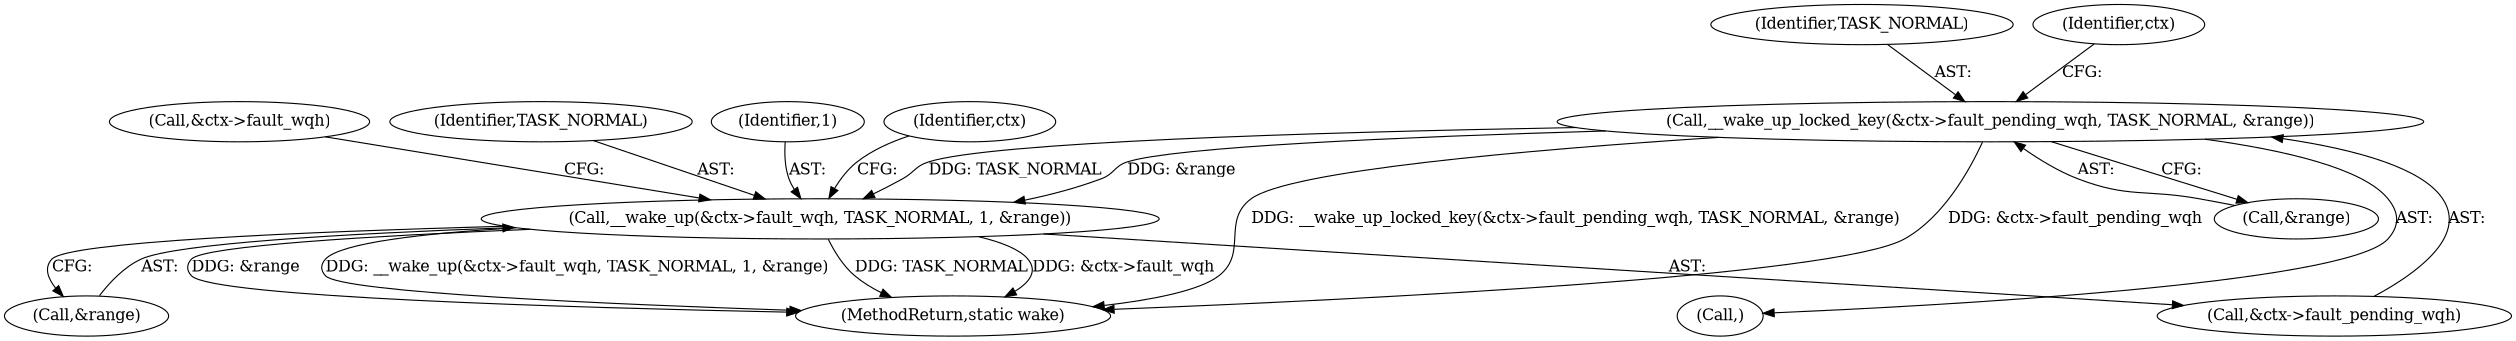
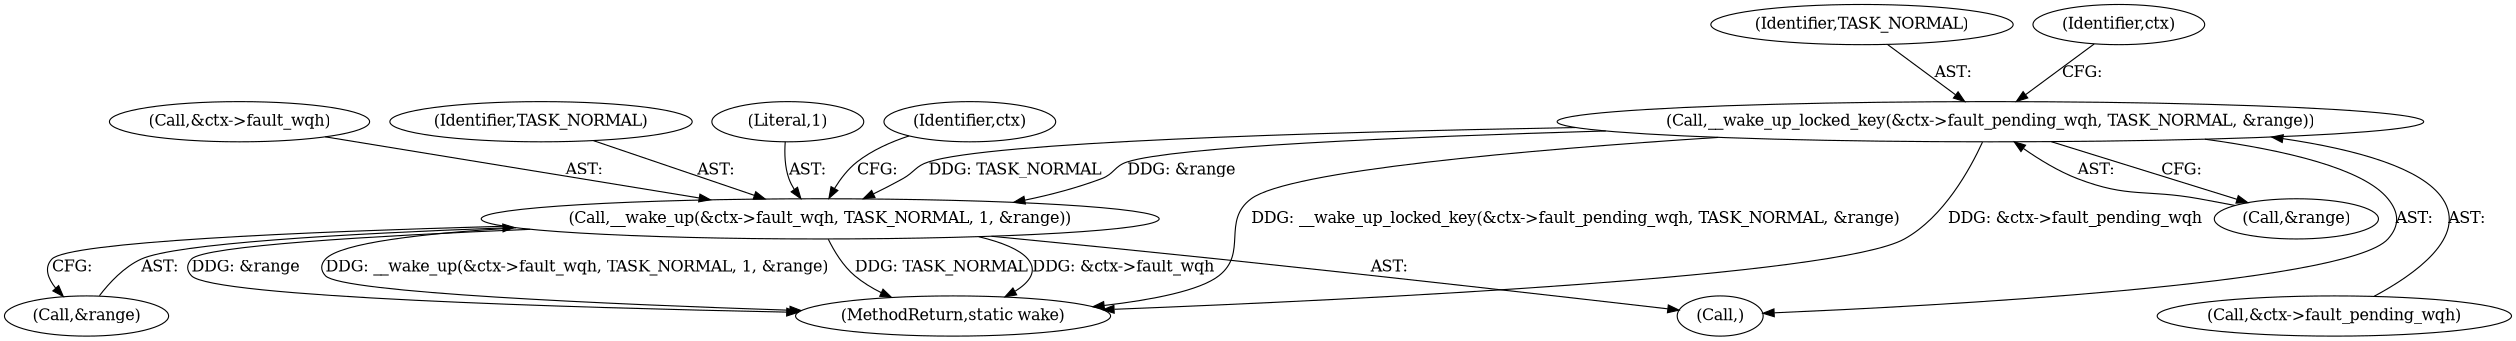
node "(Identifier,1)": label "(Identifier,1)" -> "(Literal,1)"
edge "(Call,&ctx->fault_wqh)" -> "(Call,__wake_up(&ctx->fault_wqh, TASK_NORMAL, 1, &range))": label "CFG: " -> "AST: "
edge "(Call,__wake_up(&ctx->fault_wqh, TASK_NORMAL, 1, &range))" -> "(Call,&ctx->fault_pending_wqh)": now "(Call,__wake_up(&ctx->fault_wqh, TASK_NORMAL, 1, &range))" -> "(Call,)"
